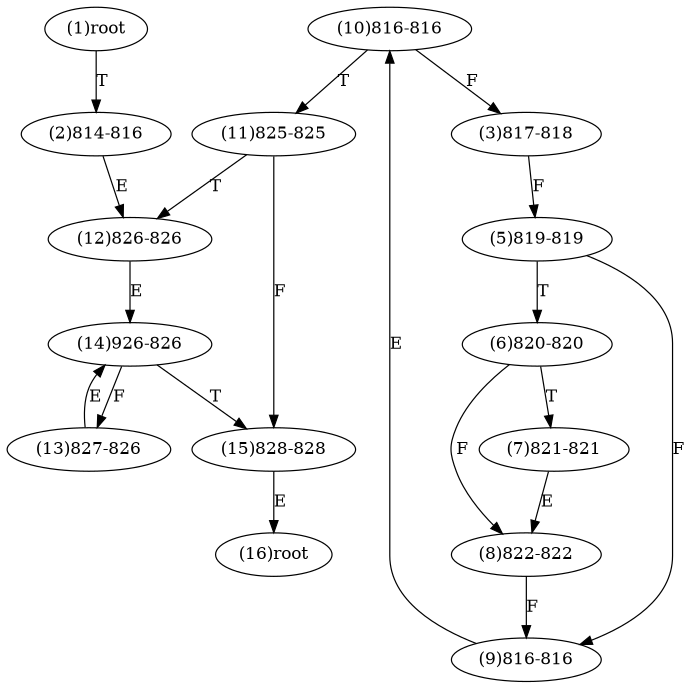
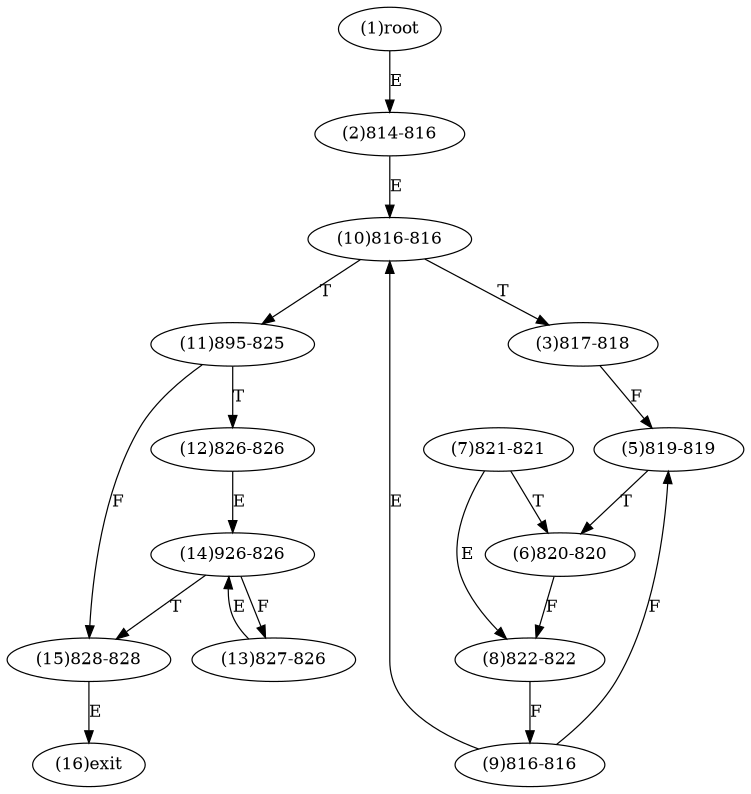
edge "(1)root" -> "(2)814-816": label "T" -> "E"
edge "(10)816-816" -> "(3)817-818": label "F" -> "T"
node "(11)825-825": label "(11)825-825" -> "(11)895-825"
edge "(2)814-816" -> "(12)826-826": now "(2)814-816" -> "(10)816-816"
edge "(6)820-820" -> "(7)821-821": reversed
edge "(5)819-819" -> "(9)816-816": reversed
node "(16)root": label "(16)root" -> "(16)exit"
